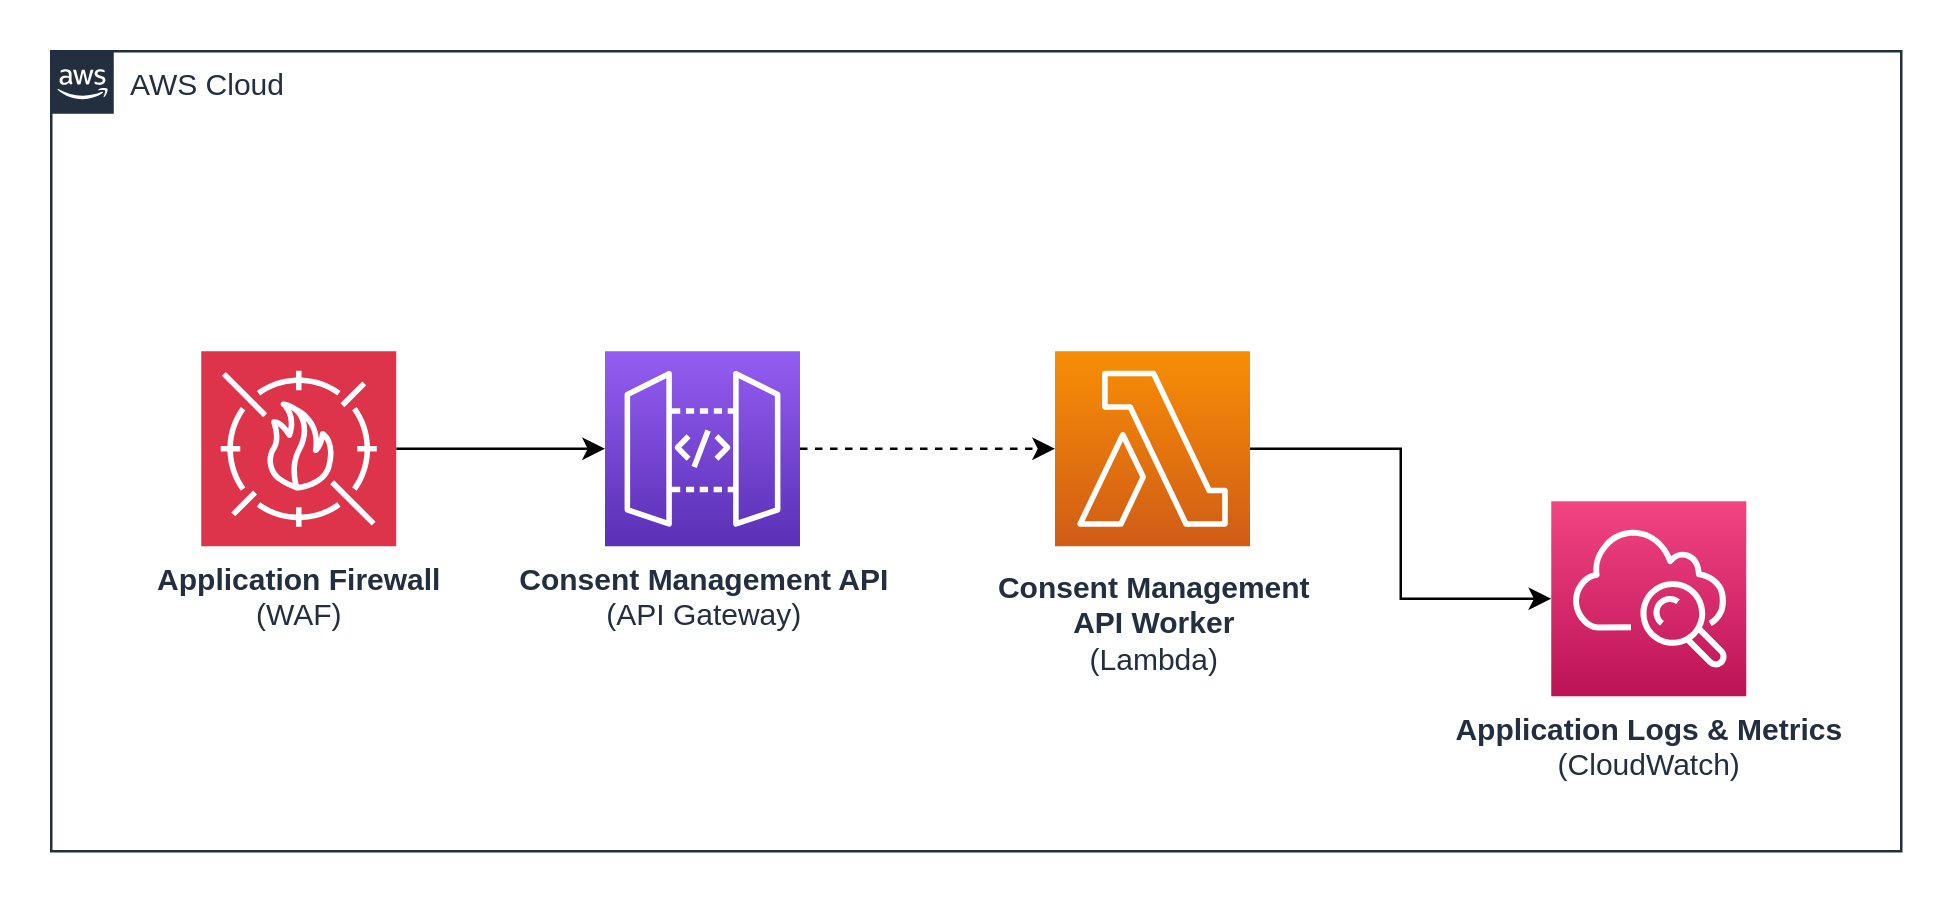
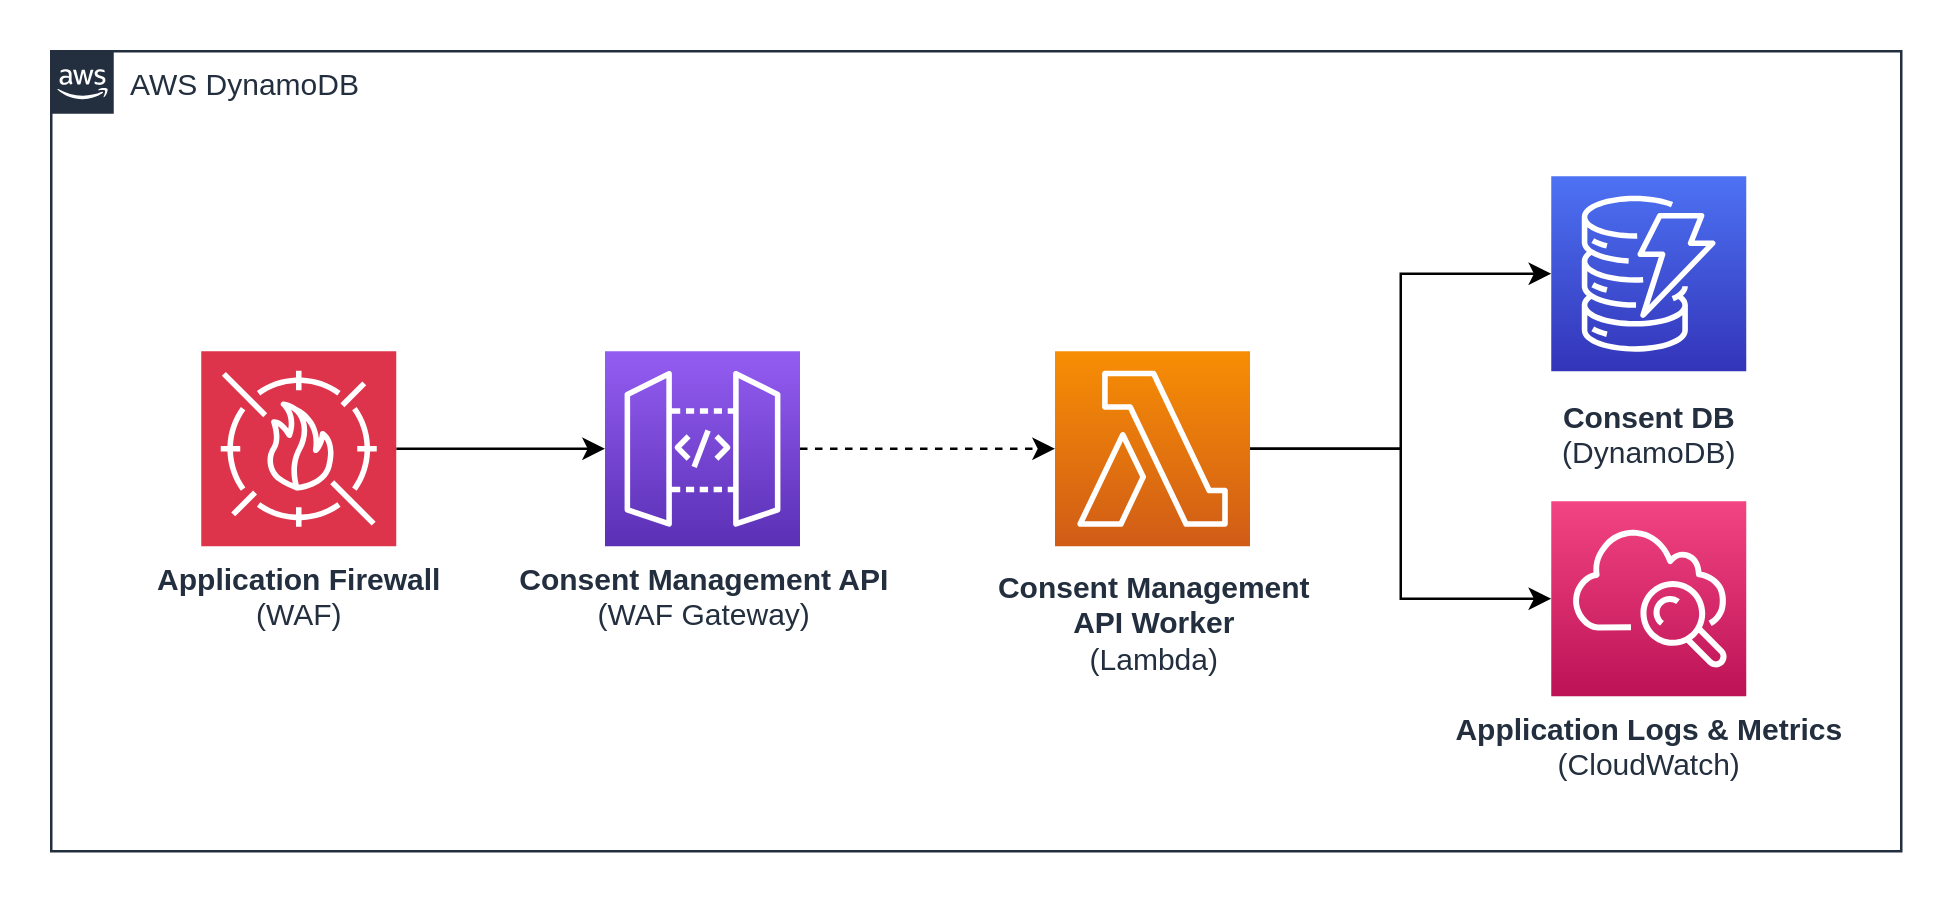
node "AWS Cloud": label "AWS Cloud" -> "AWS DynamoDB"
node "Consent DB (DynamoDB)": added
edge "Consent Management API Worker (Lambda)" -> "Consent DB (DynamoDB)": added
node "Consent Management API (API Gateway)": label "Consent Management API (API Gateway)" -> "Consent Management API (WAF Gateway)"
